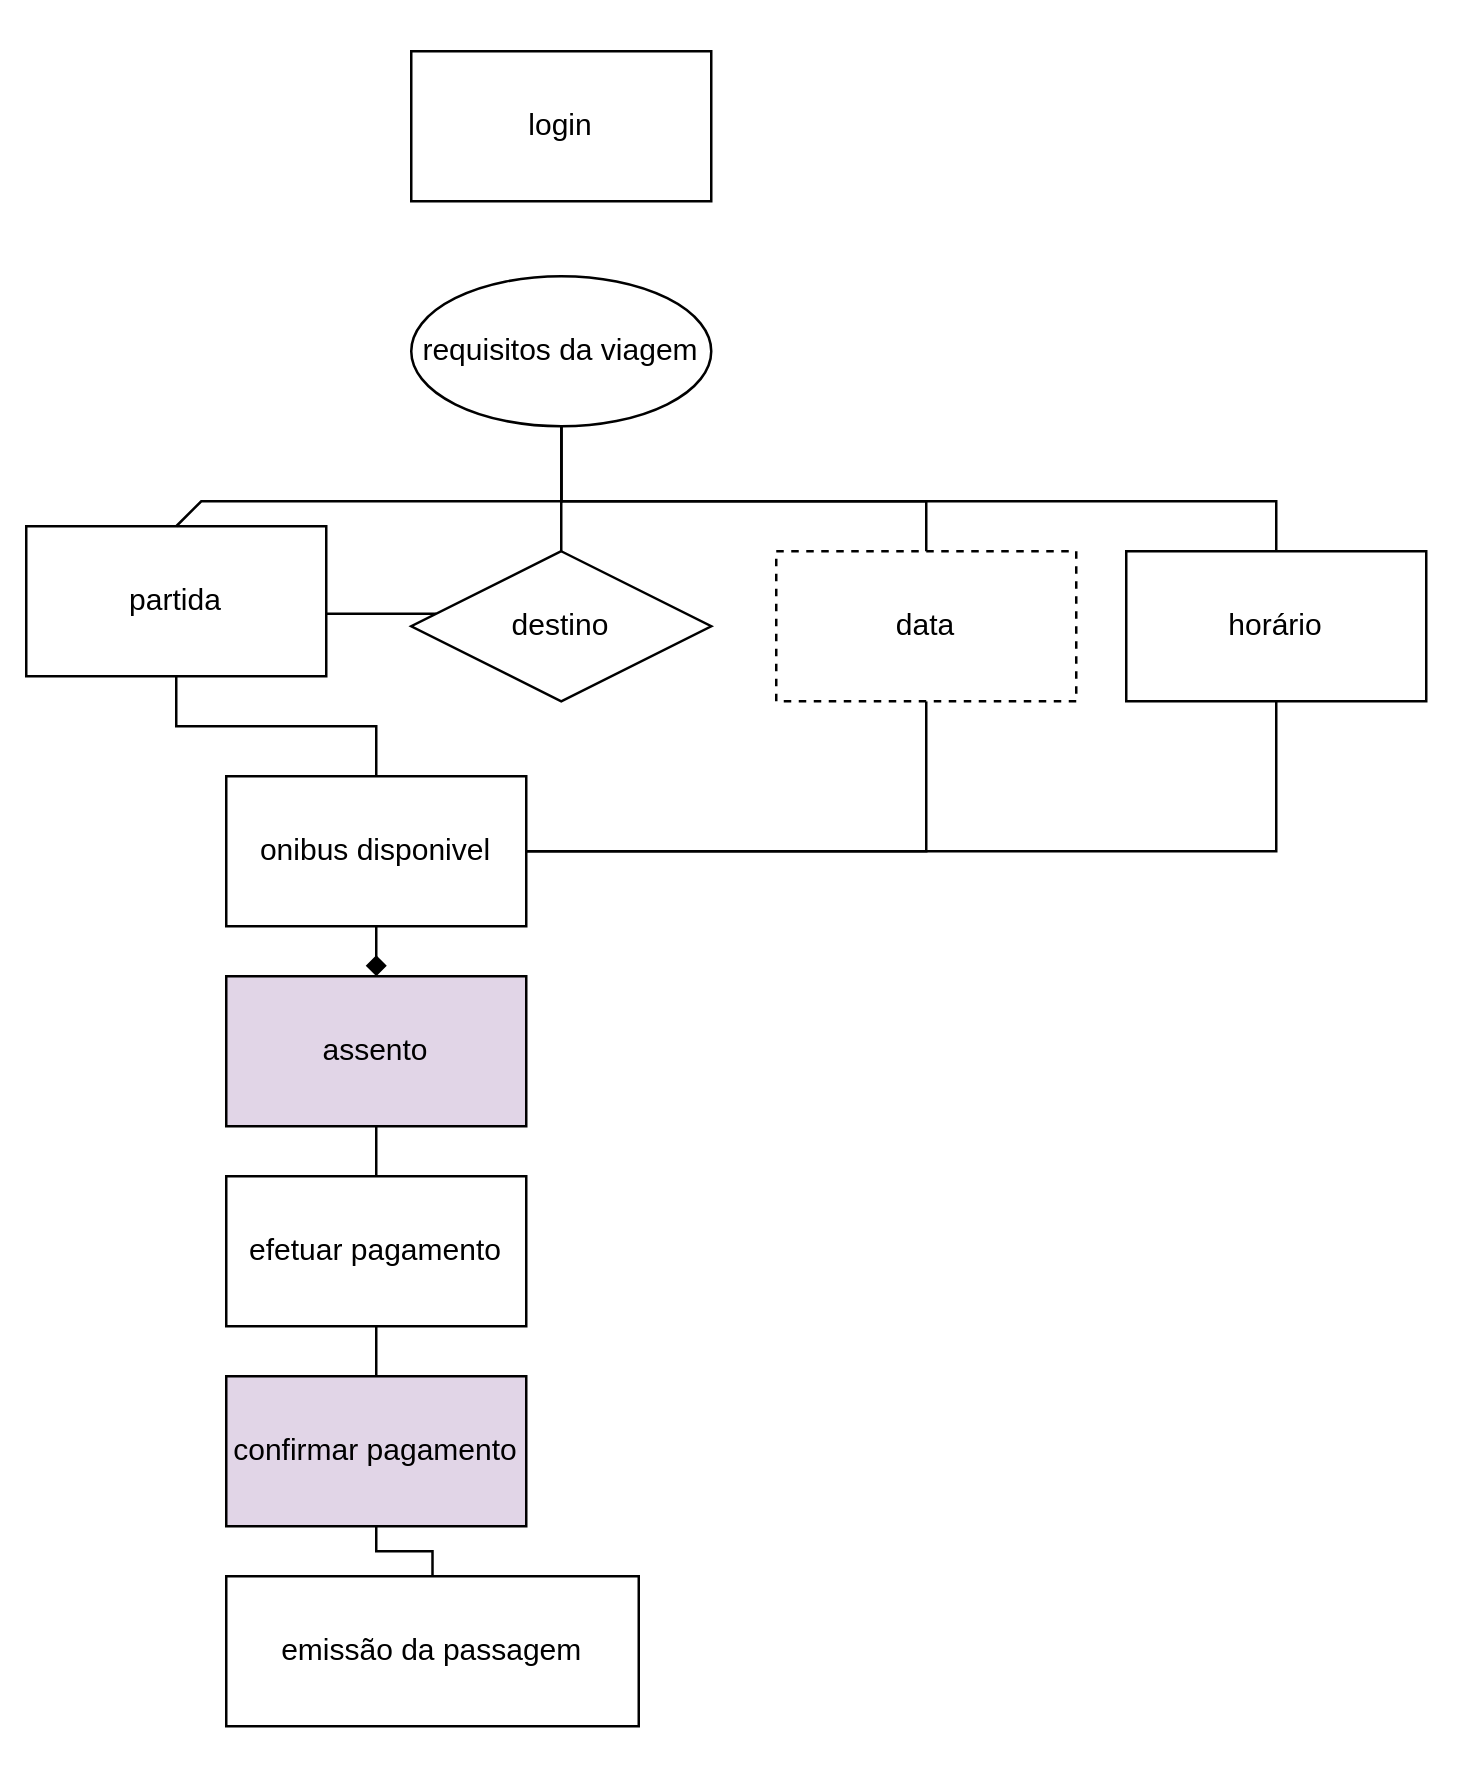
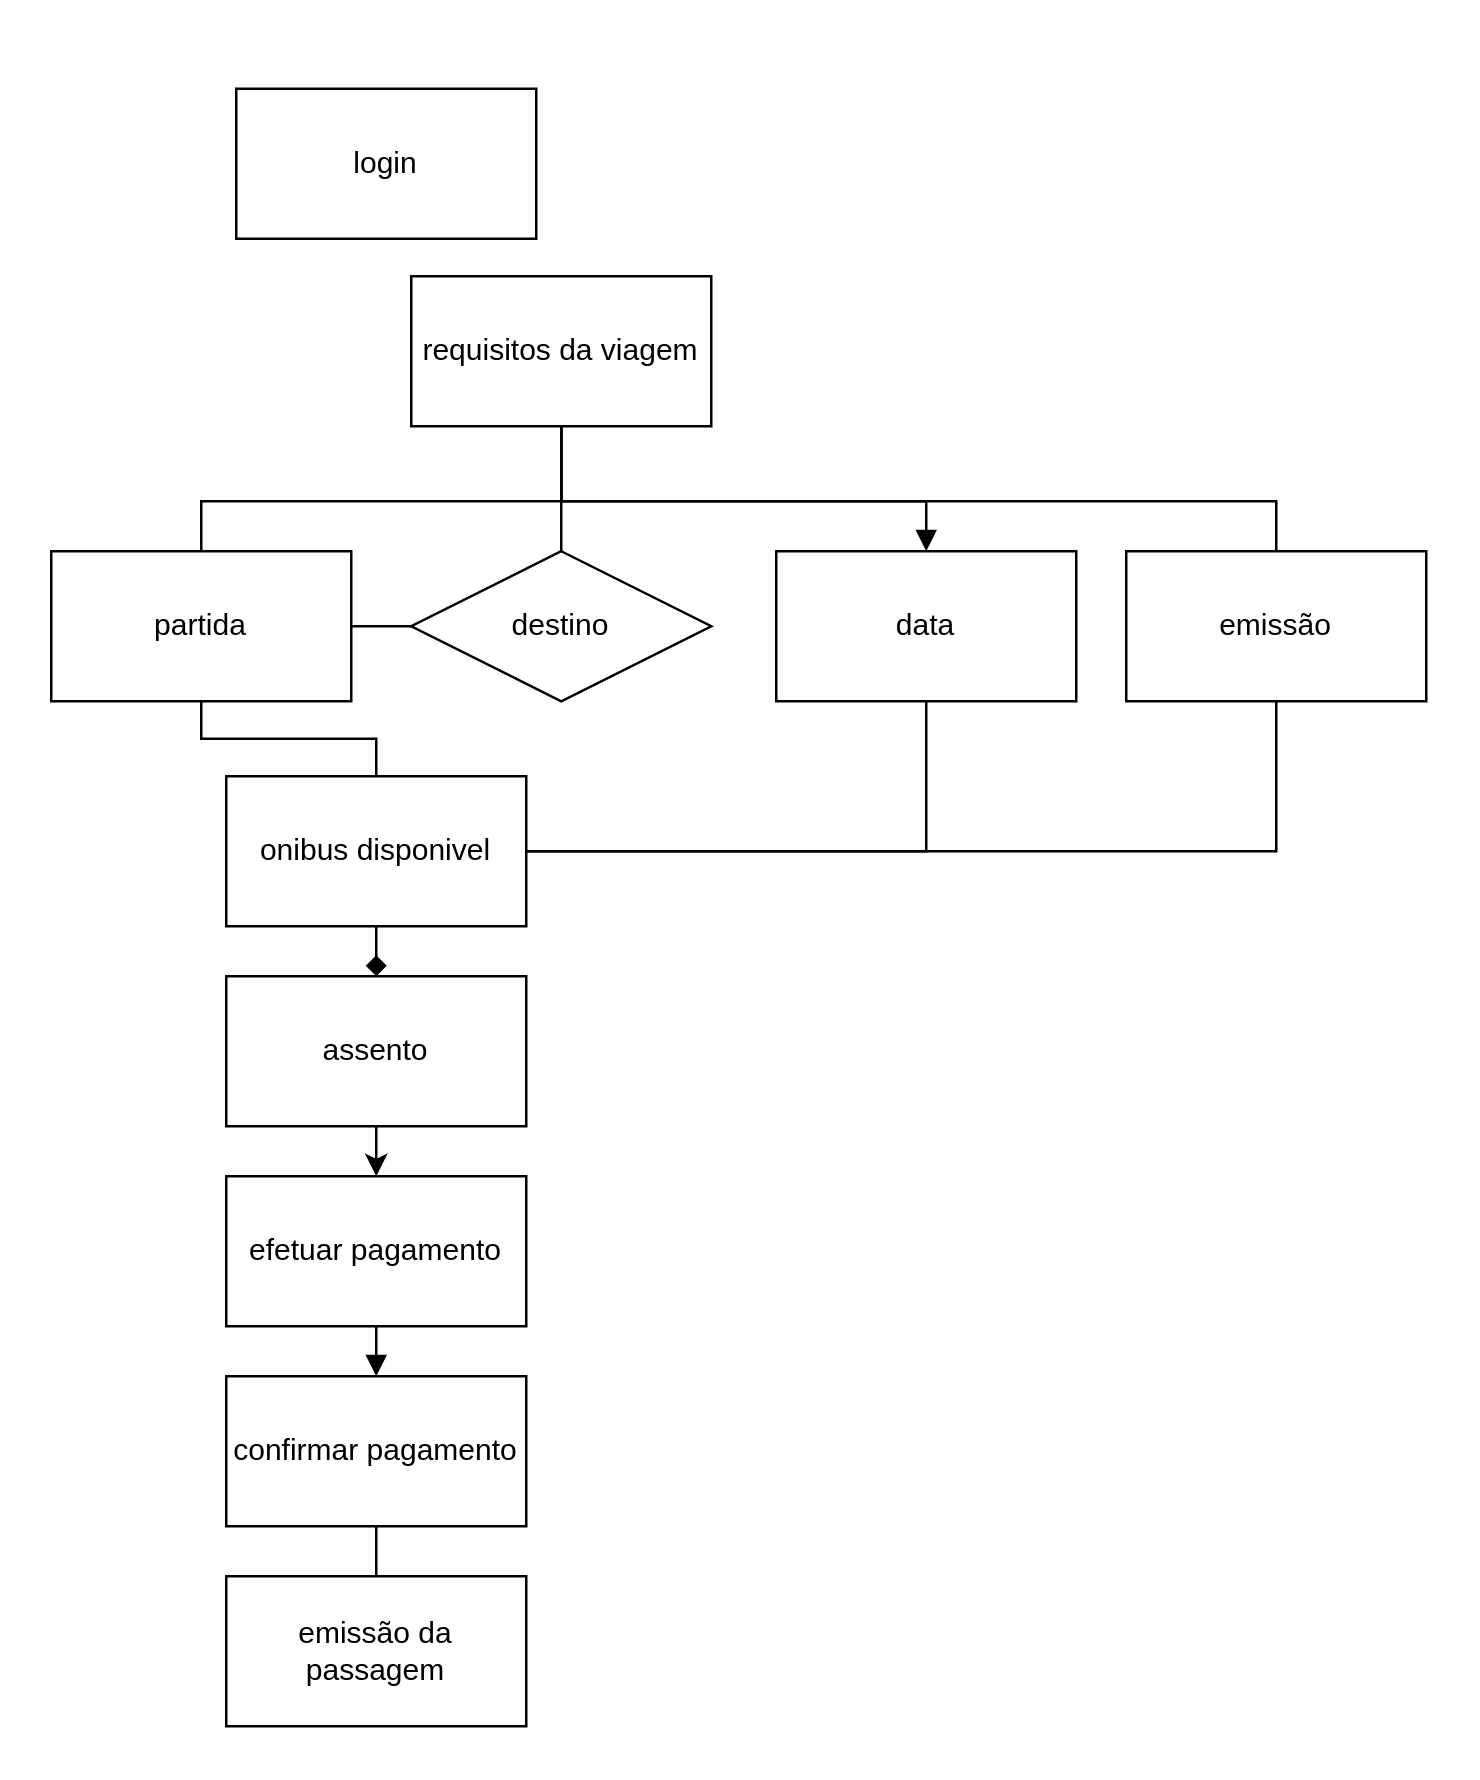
node "login": moved (561, 126) -> (386, 164)
node "requisitos da viagem": shape ellipse -> rectangle
edge "requisitos da viagem" -- "data": arrowhead none -> block
node "partida": moved (176, 601) -> (201, 626)
node "data": style dashed -> solid
node "horário": label "horário" -> "emissão"
node "assento": fillcolor #e1d5e7 -> #ffffff
edge "assento" -- "efetuar pagamento": arrowhead none -> classic
edge "efetuar pagamento" -- "confirmar pagamento": arrowhead none -> block
node "confirmar pagamento": fillcolor #e1d5e7 -> #ffffff
node "emissão da passagem": size 413x150 -> 300x150
